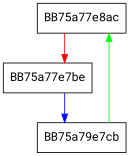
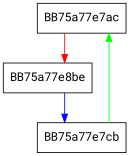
node "BB75a77e8ac": label "BB75a77e8ac" -> "BB75a77e7ac"
node "BB75a77e7be": label "BB75a77e7be" -> "BB75a77e8be"
node "BB75a79e7cb": label "BB75a79e7cb" -> "BB75a77e7cb"
